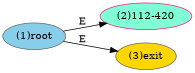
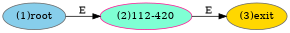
edge "(1)root" -> "(3)exit": now "(2)112-420" -> "(3)exit"
